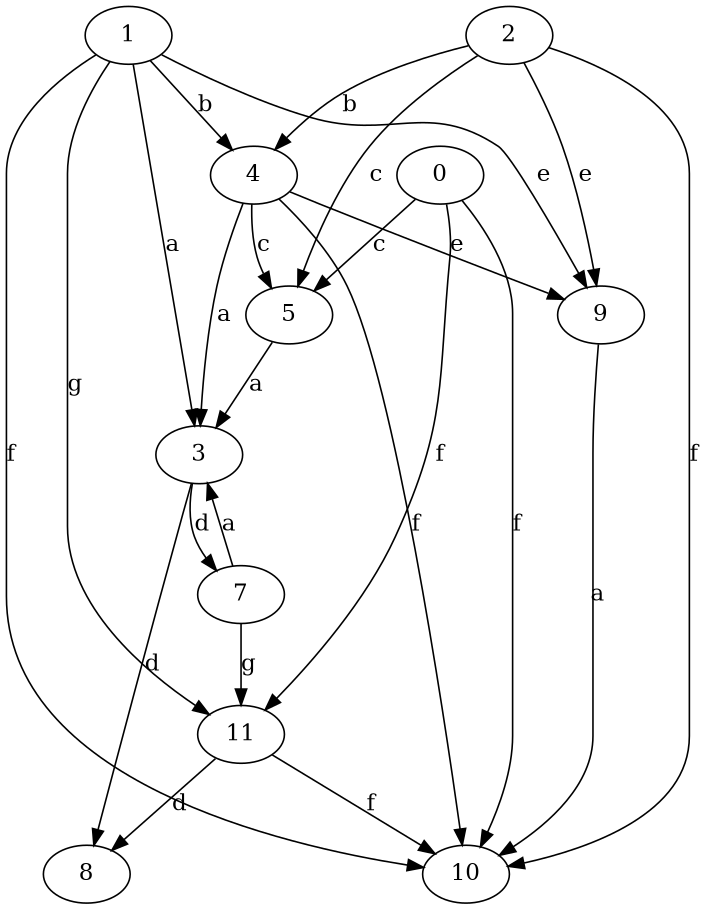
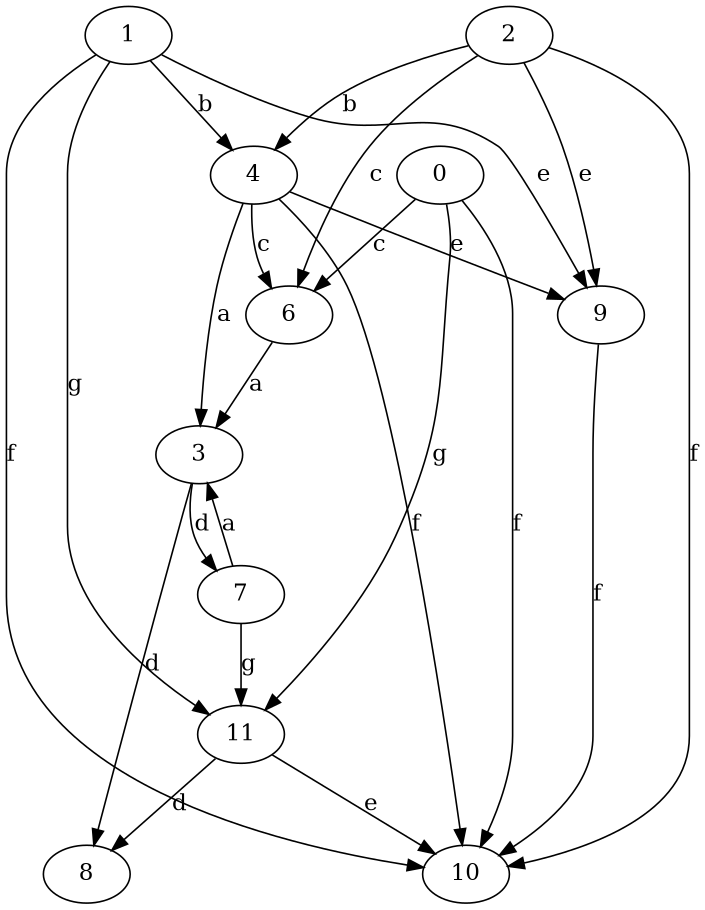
edge "1" -> "3": removed, label "a"
node "5": label "5" -> "6"
edge "0" -> "11": label "f" -> "g"
edge "9" -> "10": label "a" -> "f"
edge "11" -> "10": label "f" -> "e"
